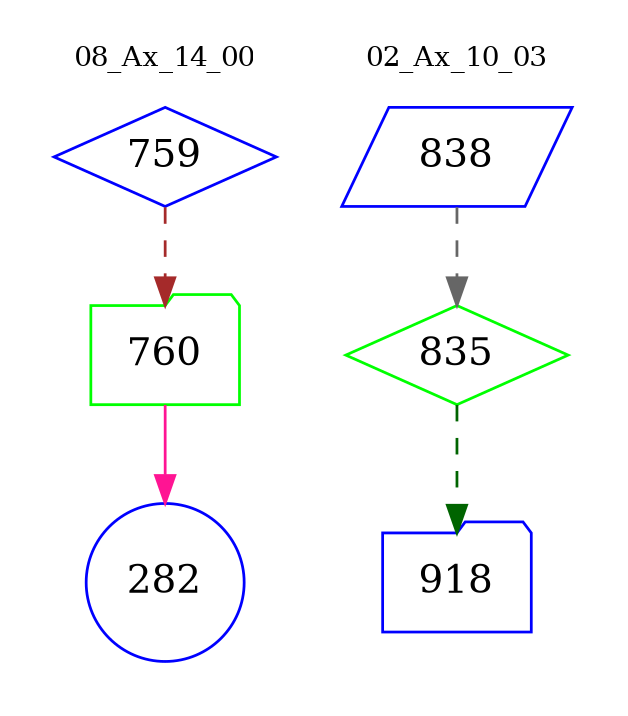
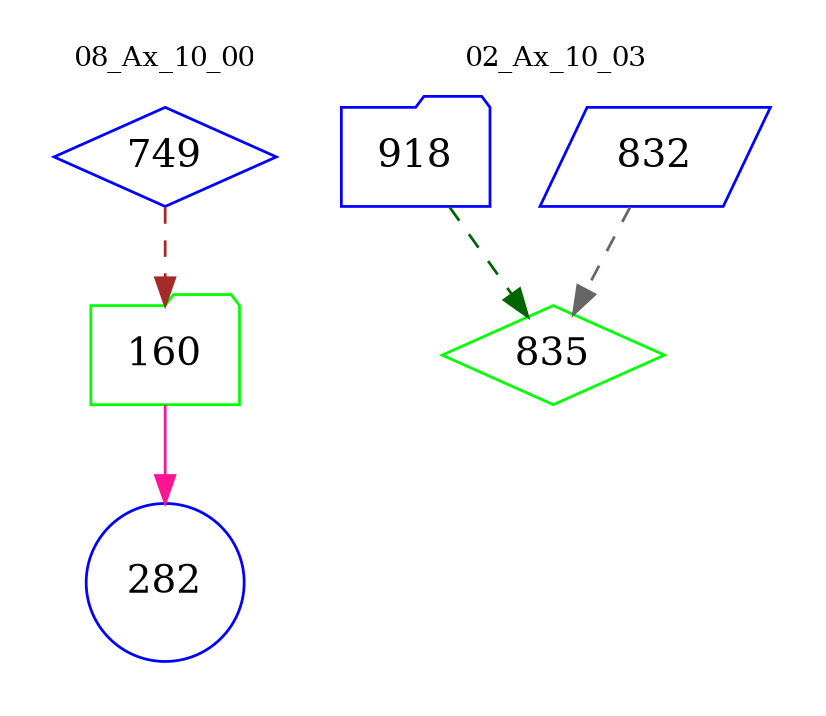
cluster "08_Ax_14_00": label "08_Ax_14_00" -> "08_Ax_10_00"
node "759": label "759" -> "749"
node "838": label "838" -> "832"
node "760": label "760" -> "160"
edge "835" -> "918": reversed
